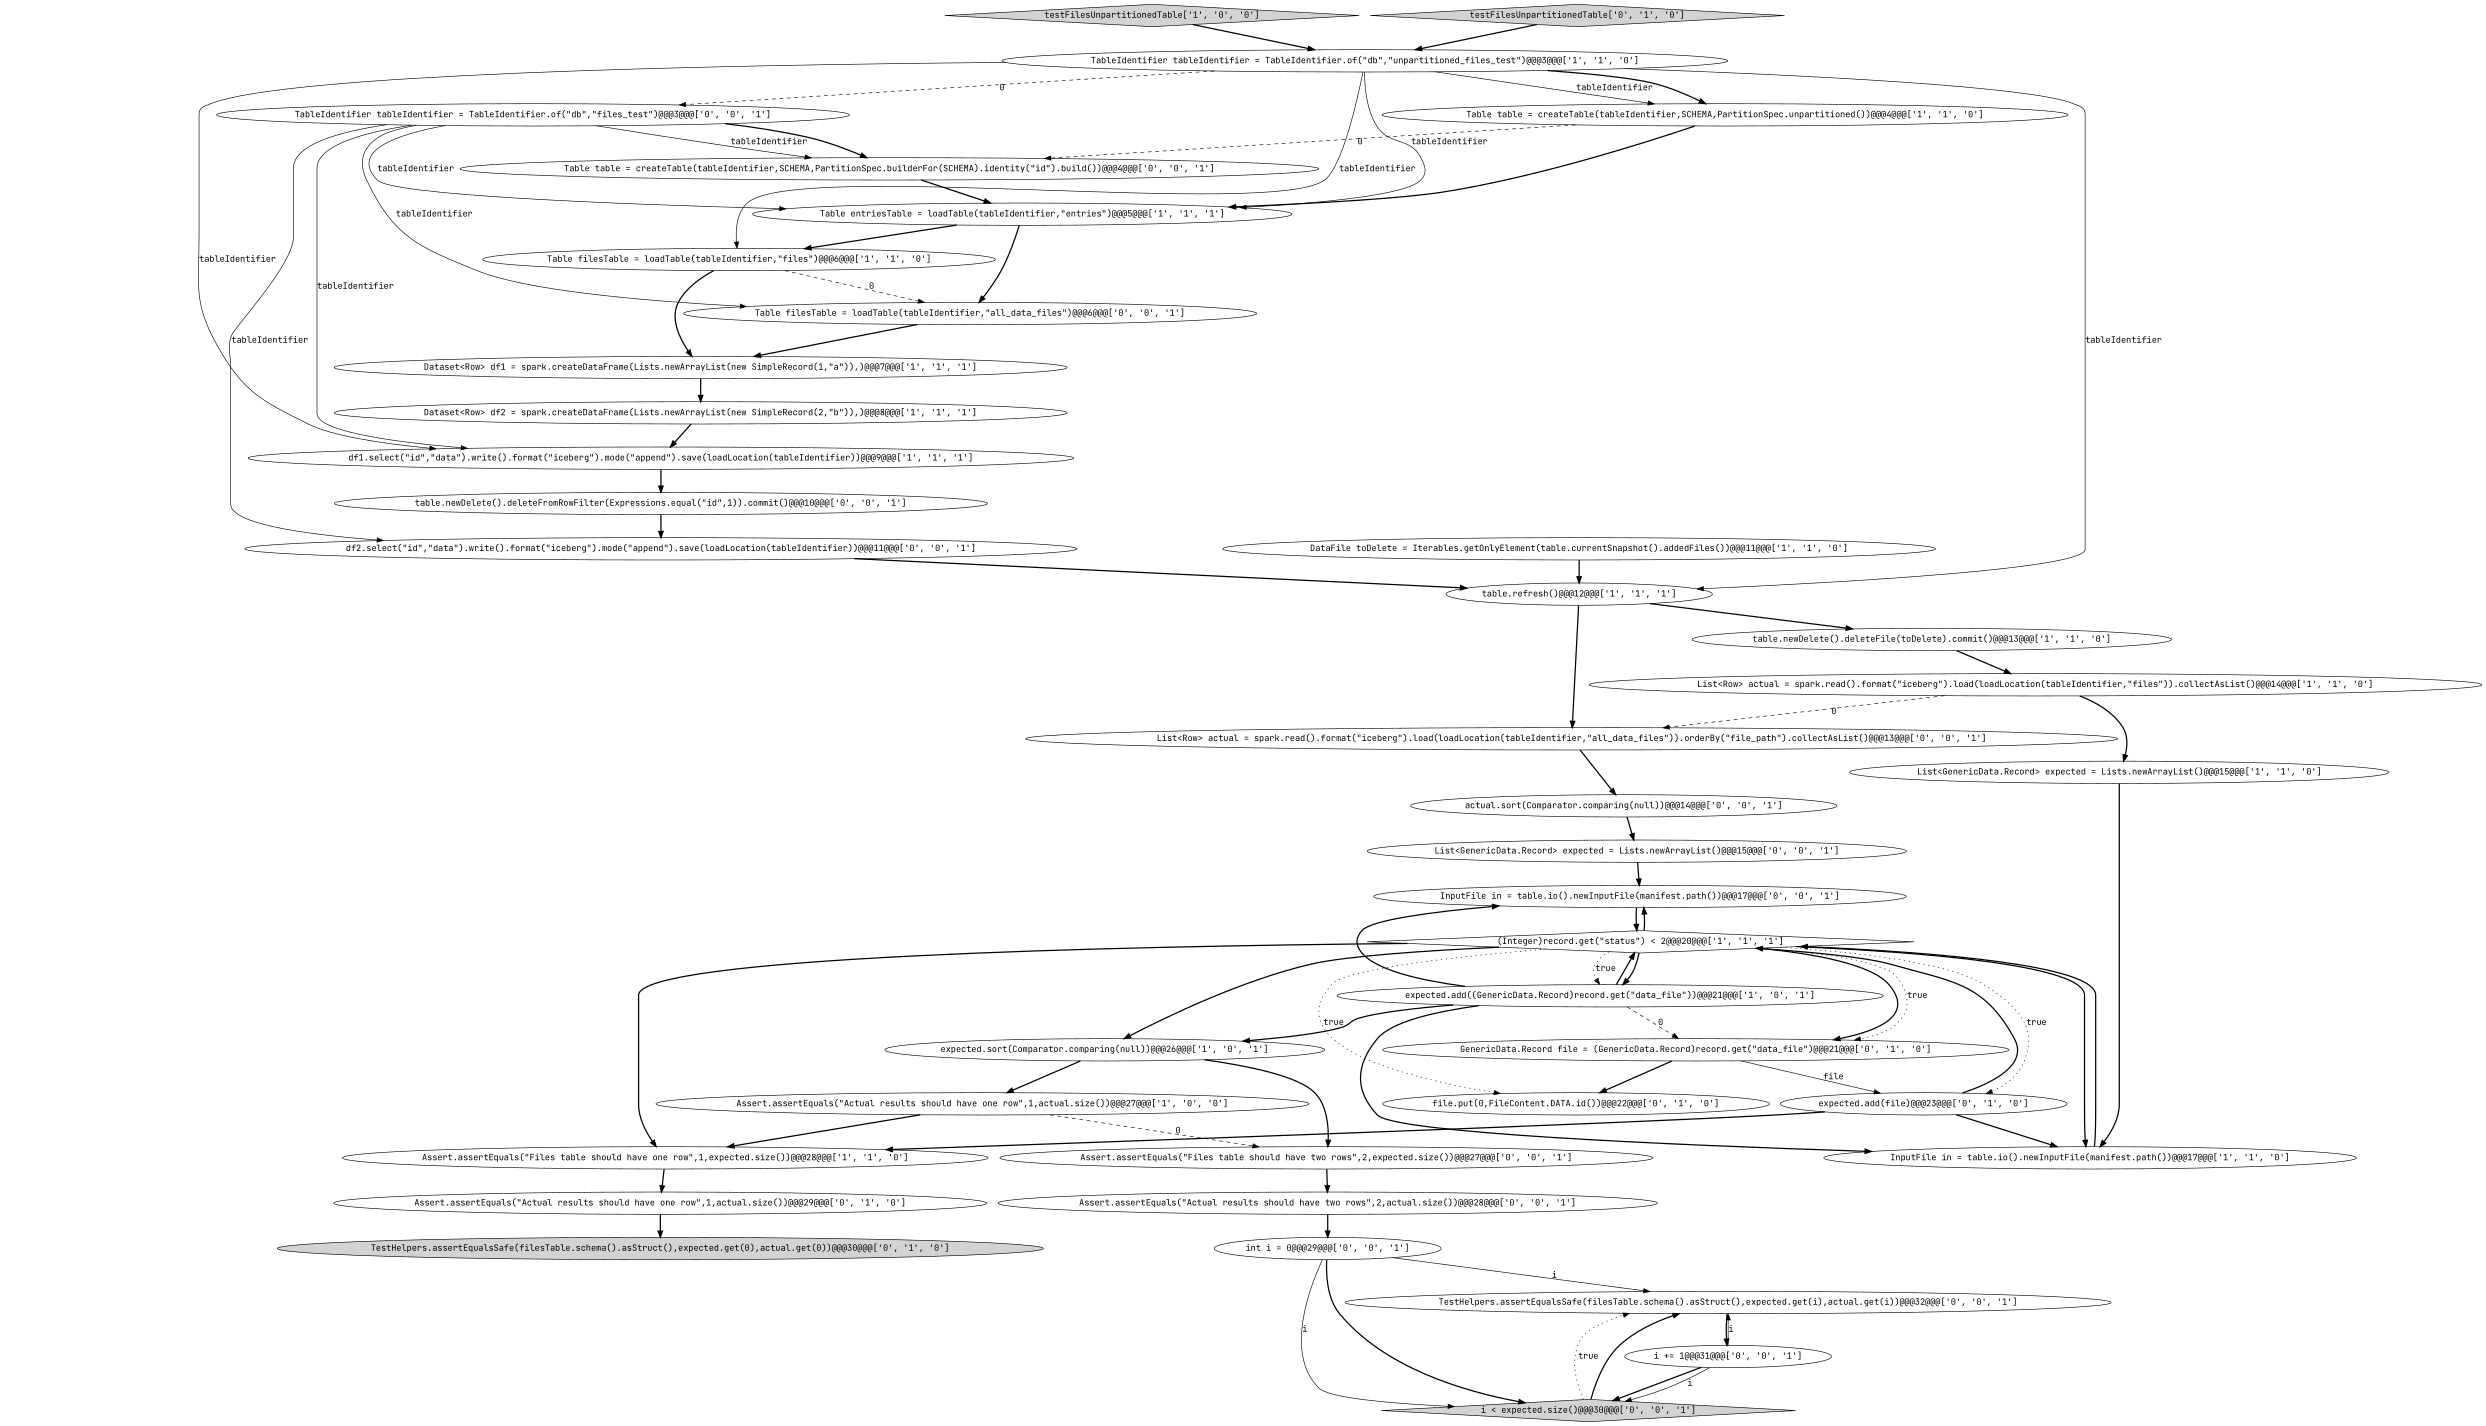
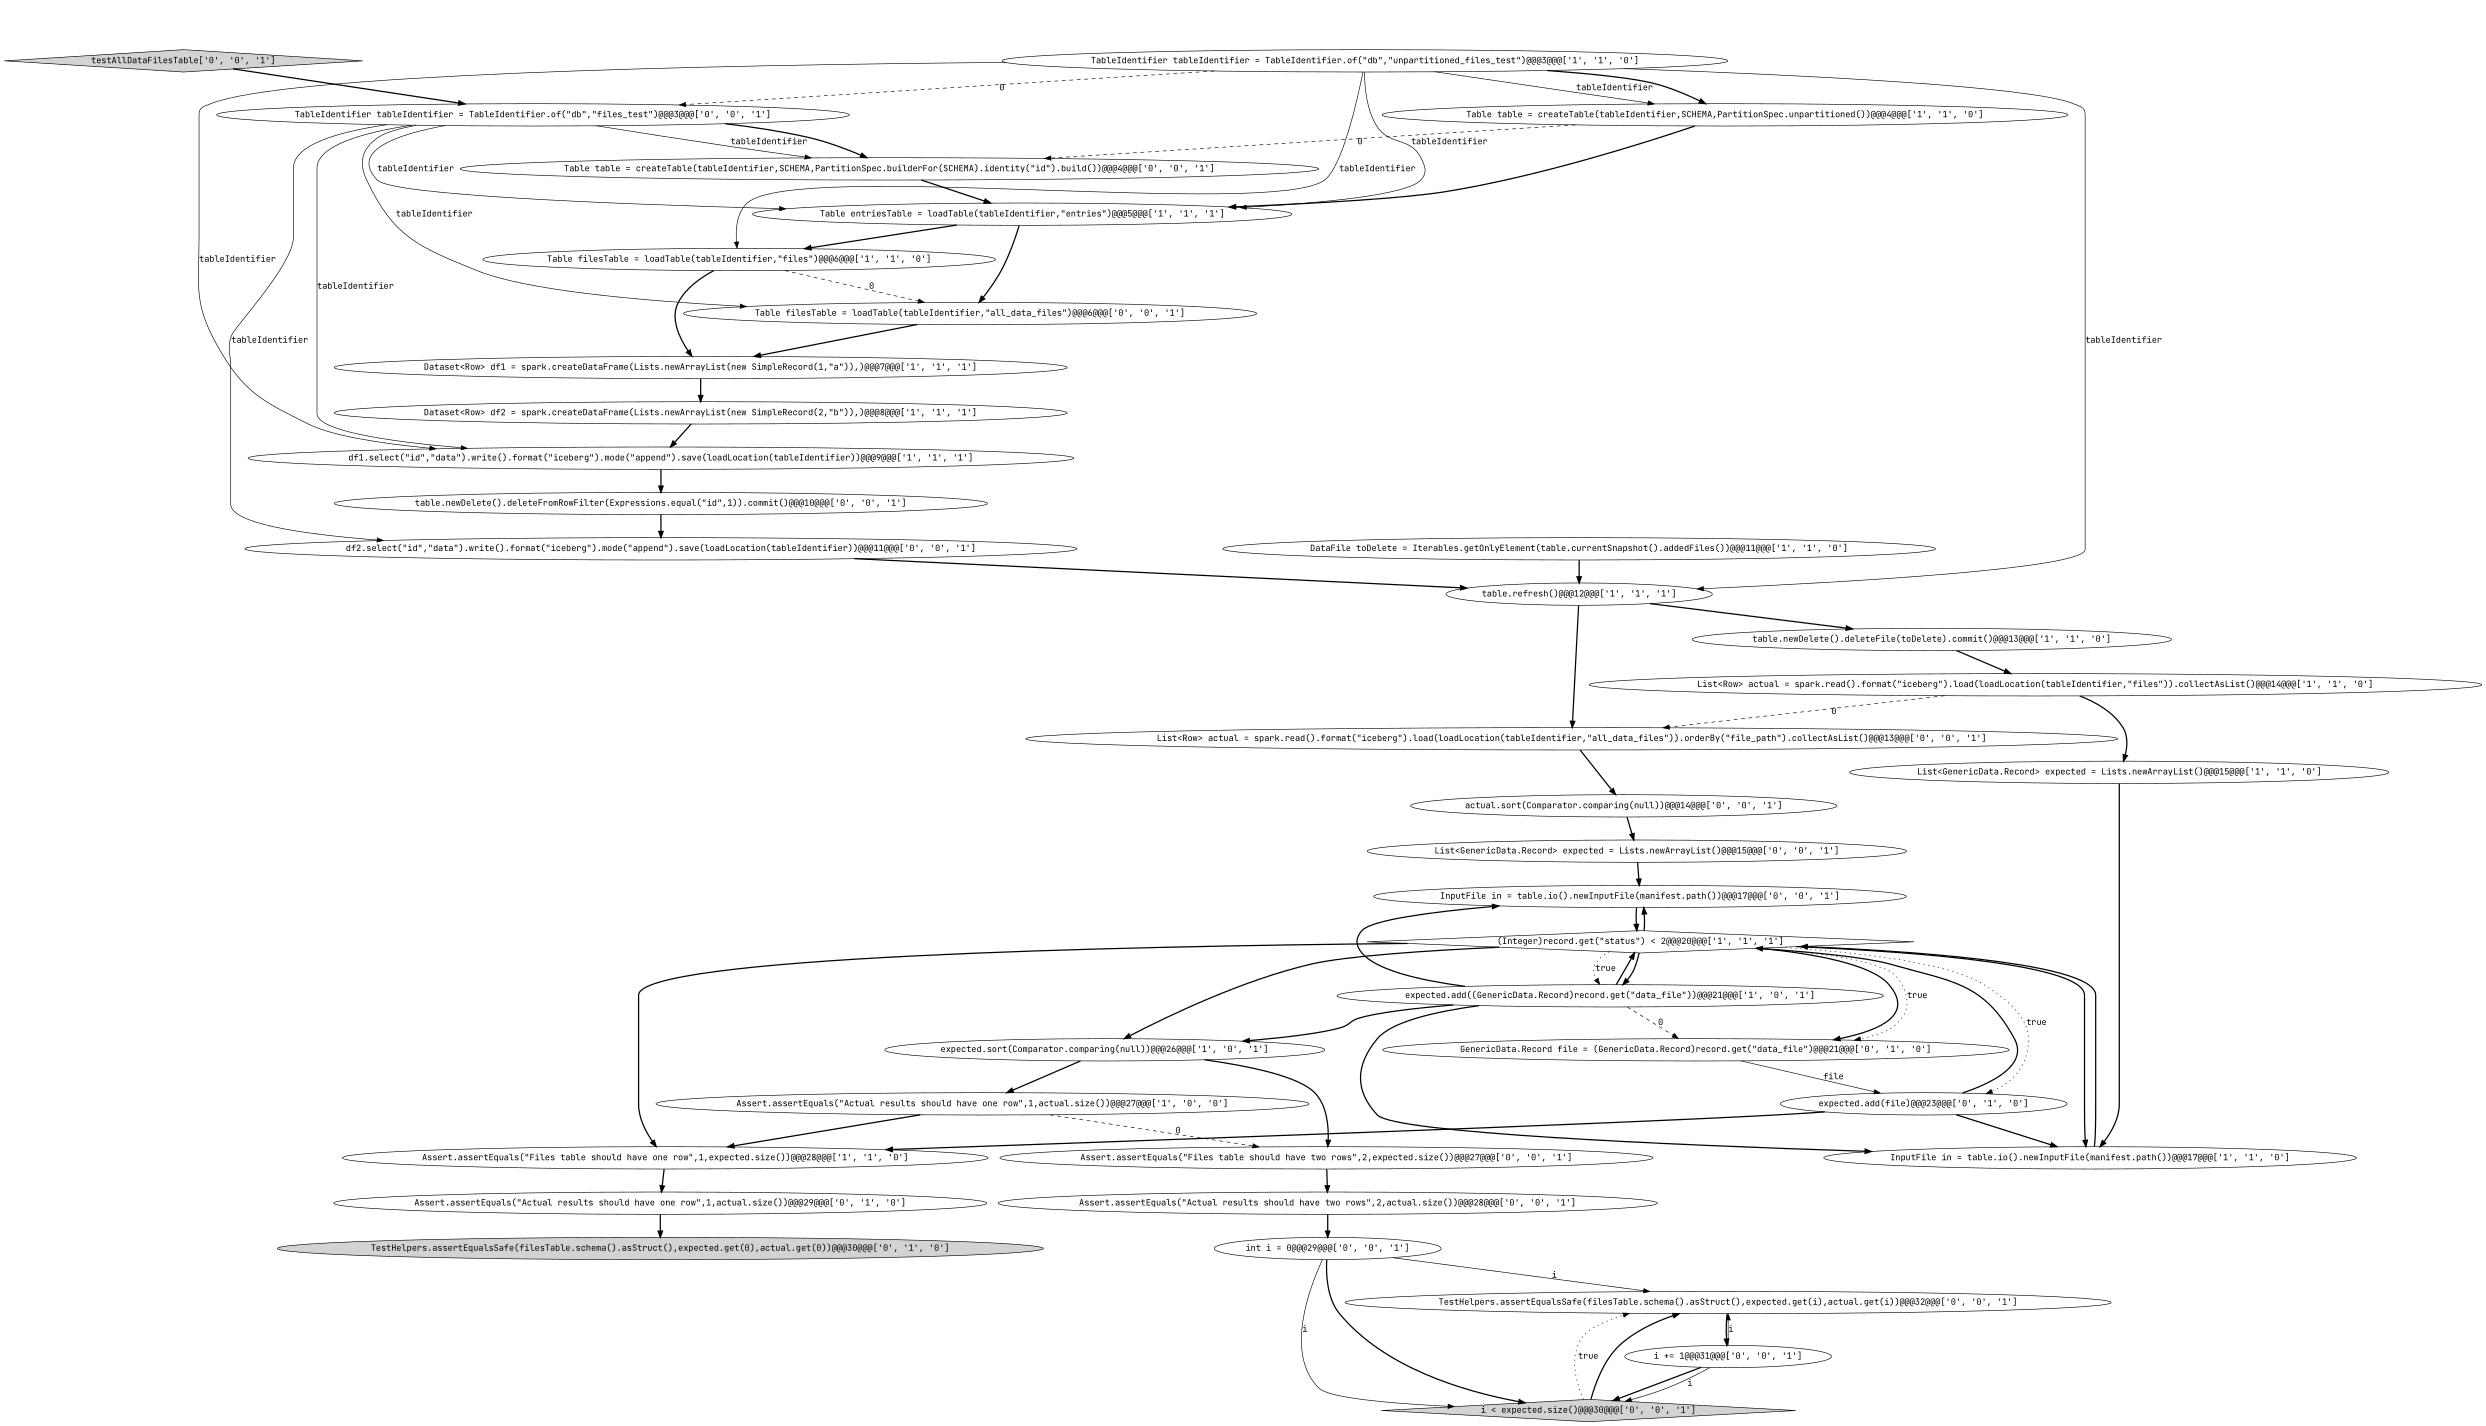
node "testFilesUnpartitionedTable['1', '0', '0']": removed
node "testFilesUnpartitionedTable['0', '1', '0']": removed
node "testAllDataFilesTable['0', '0', '1']": added
node "file.put(0,FileContent.DATA.id())@@@22@@@['0', '1', '0']": removed
